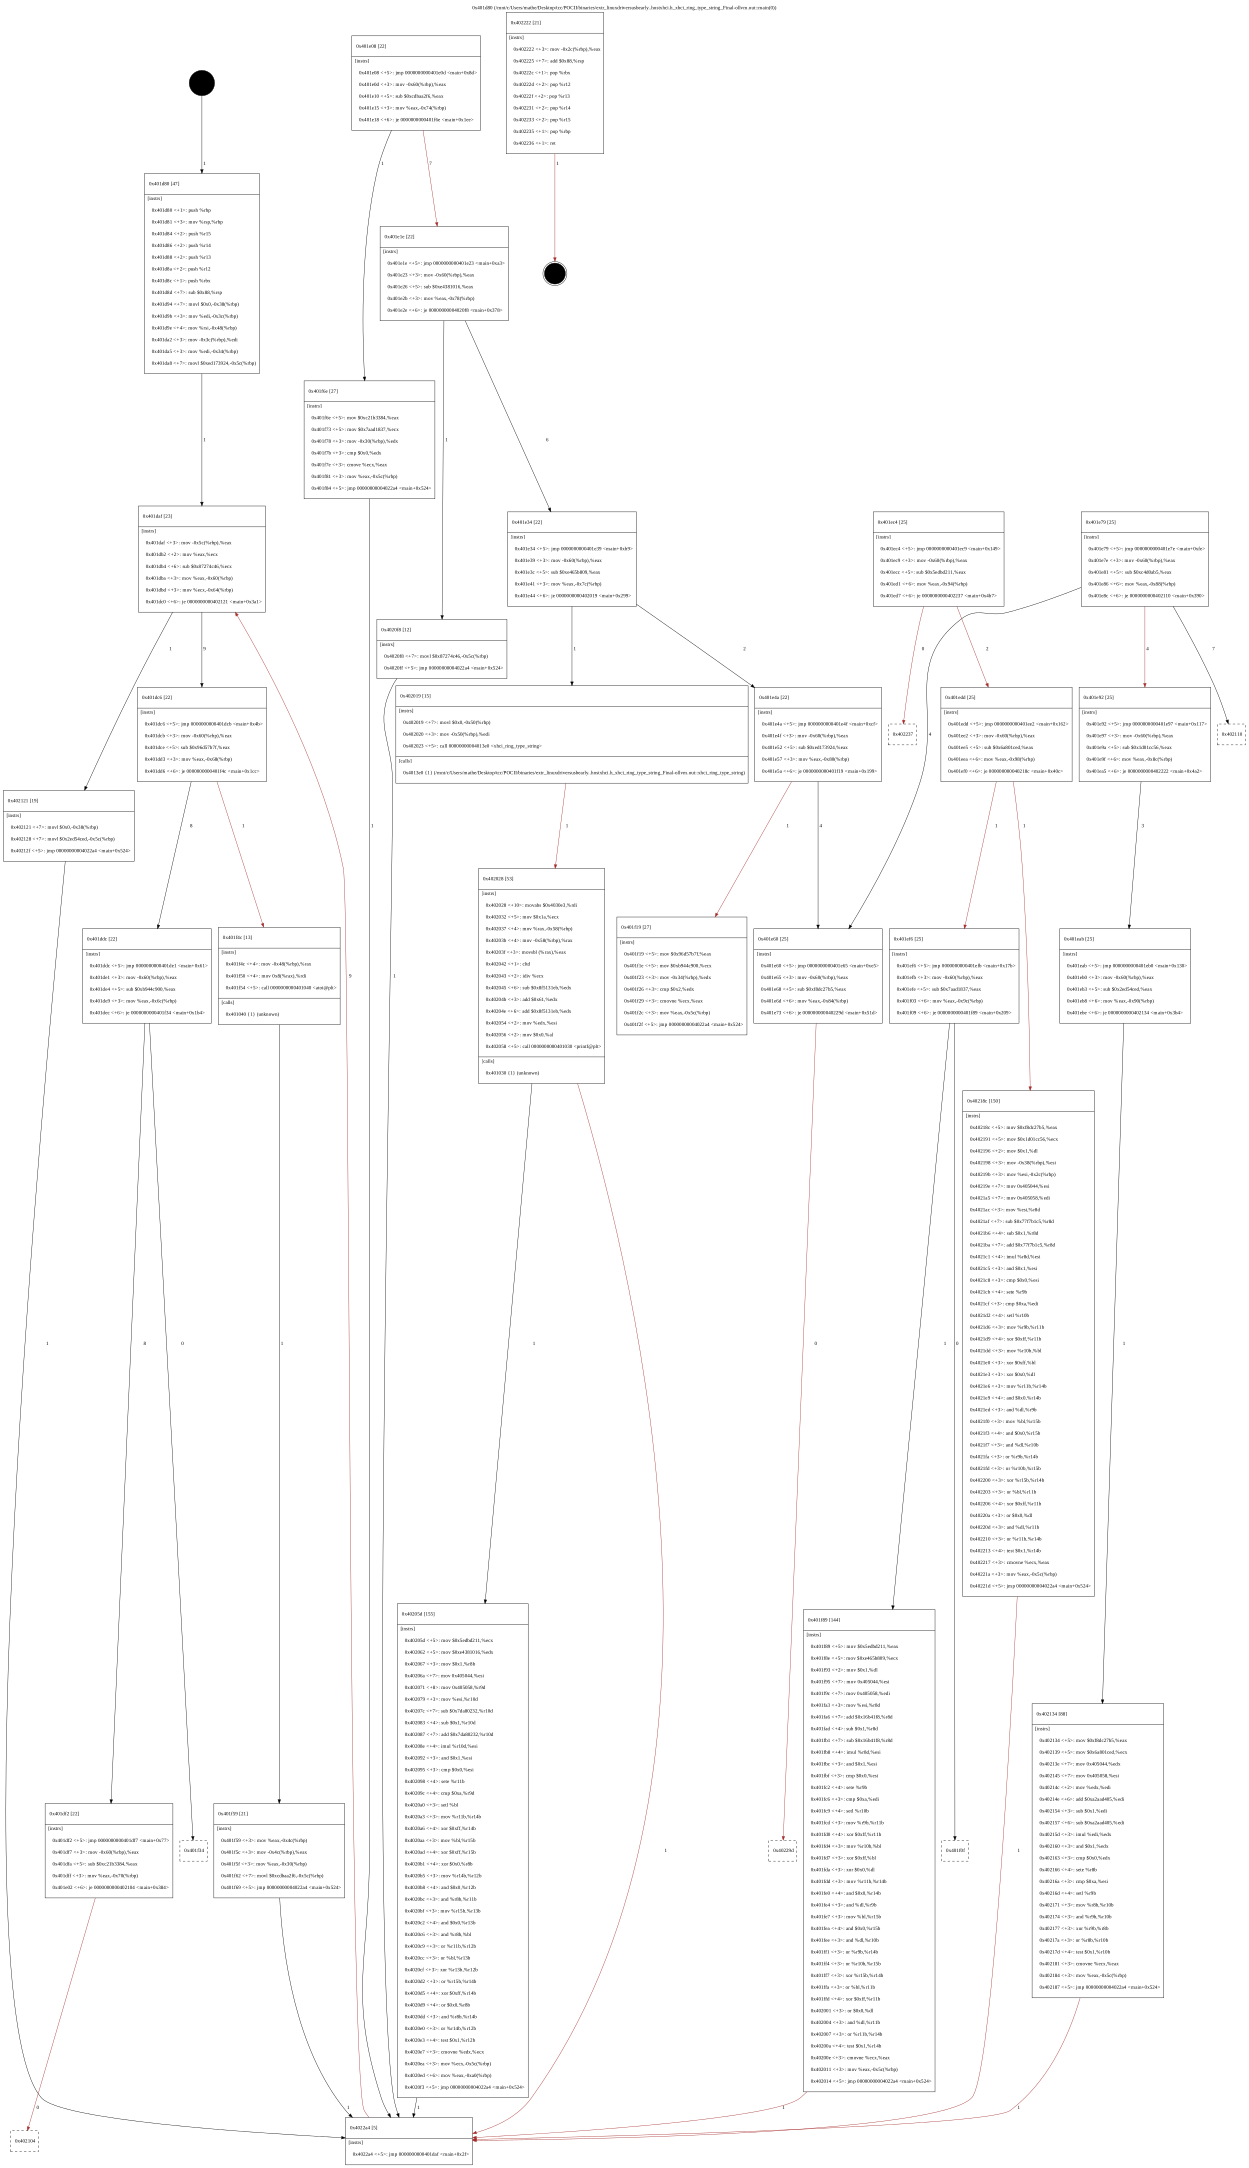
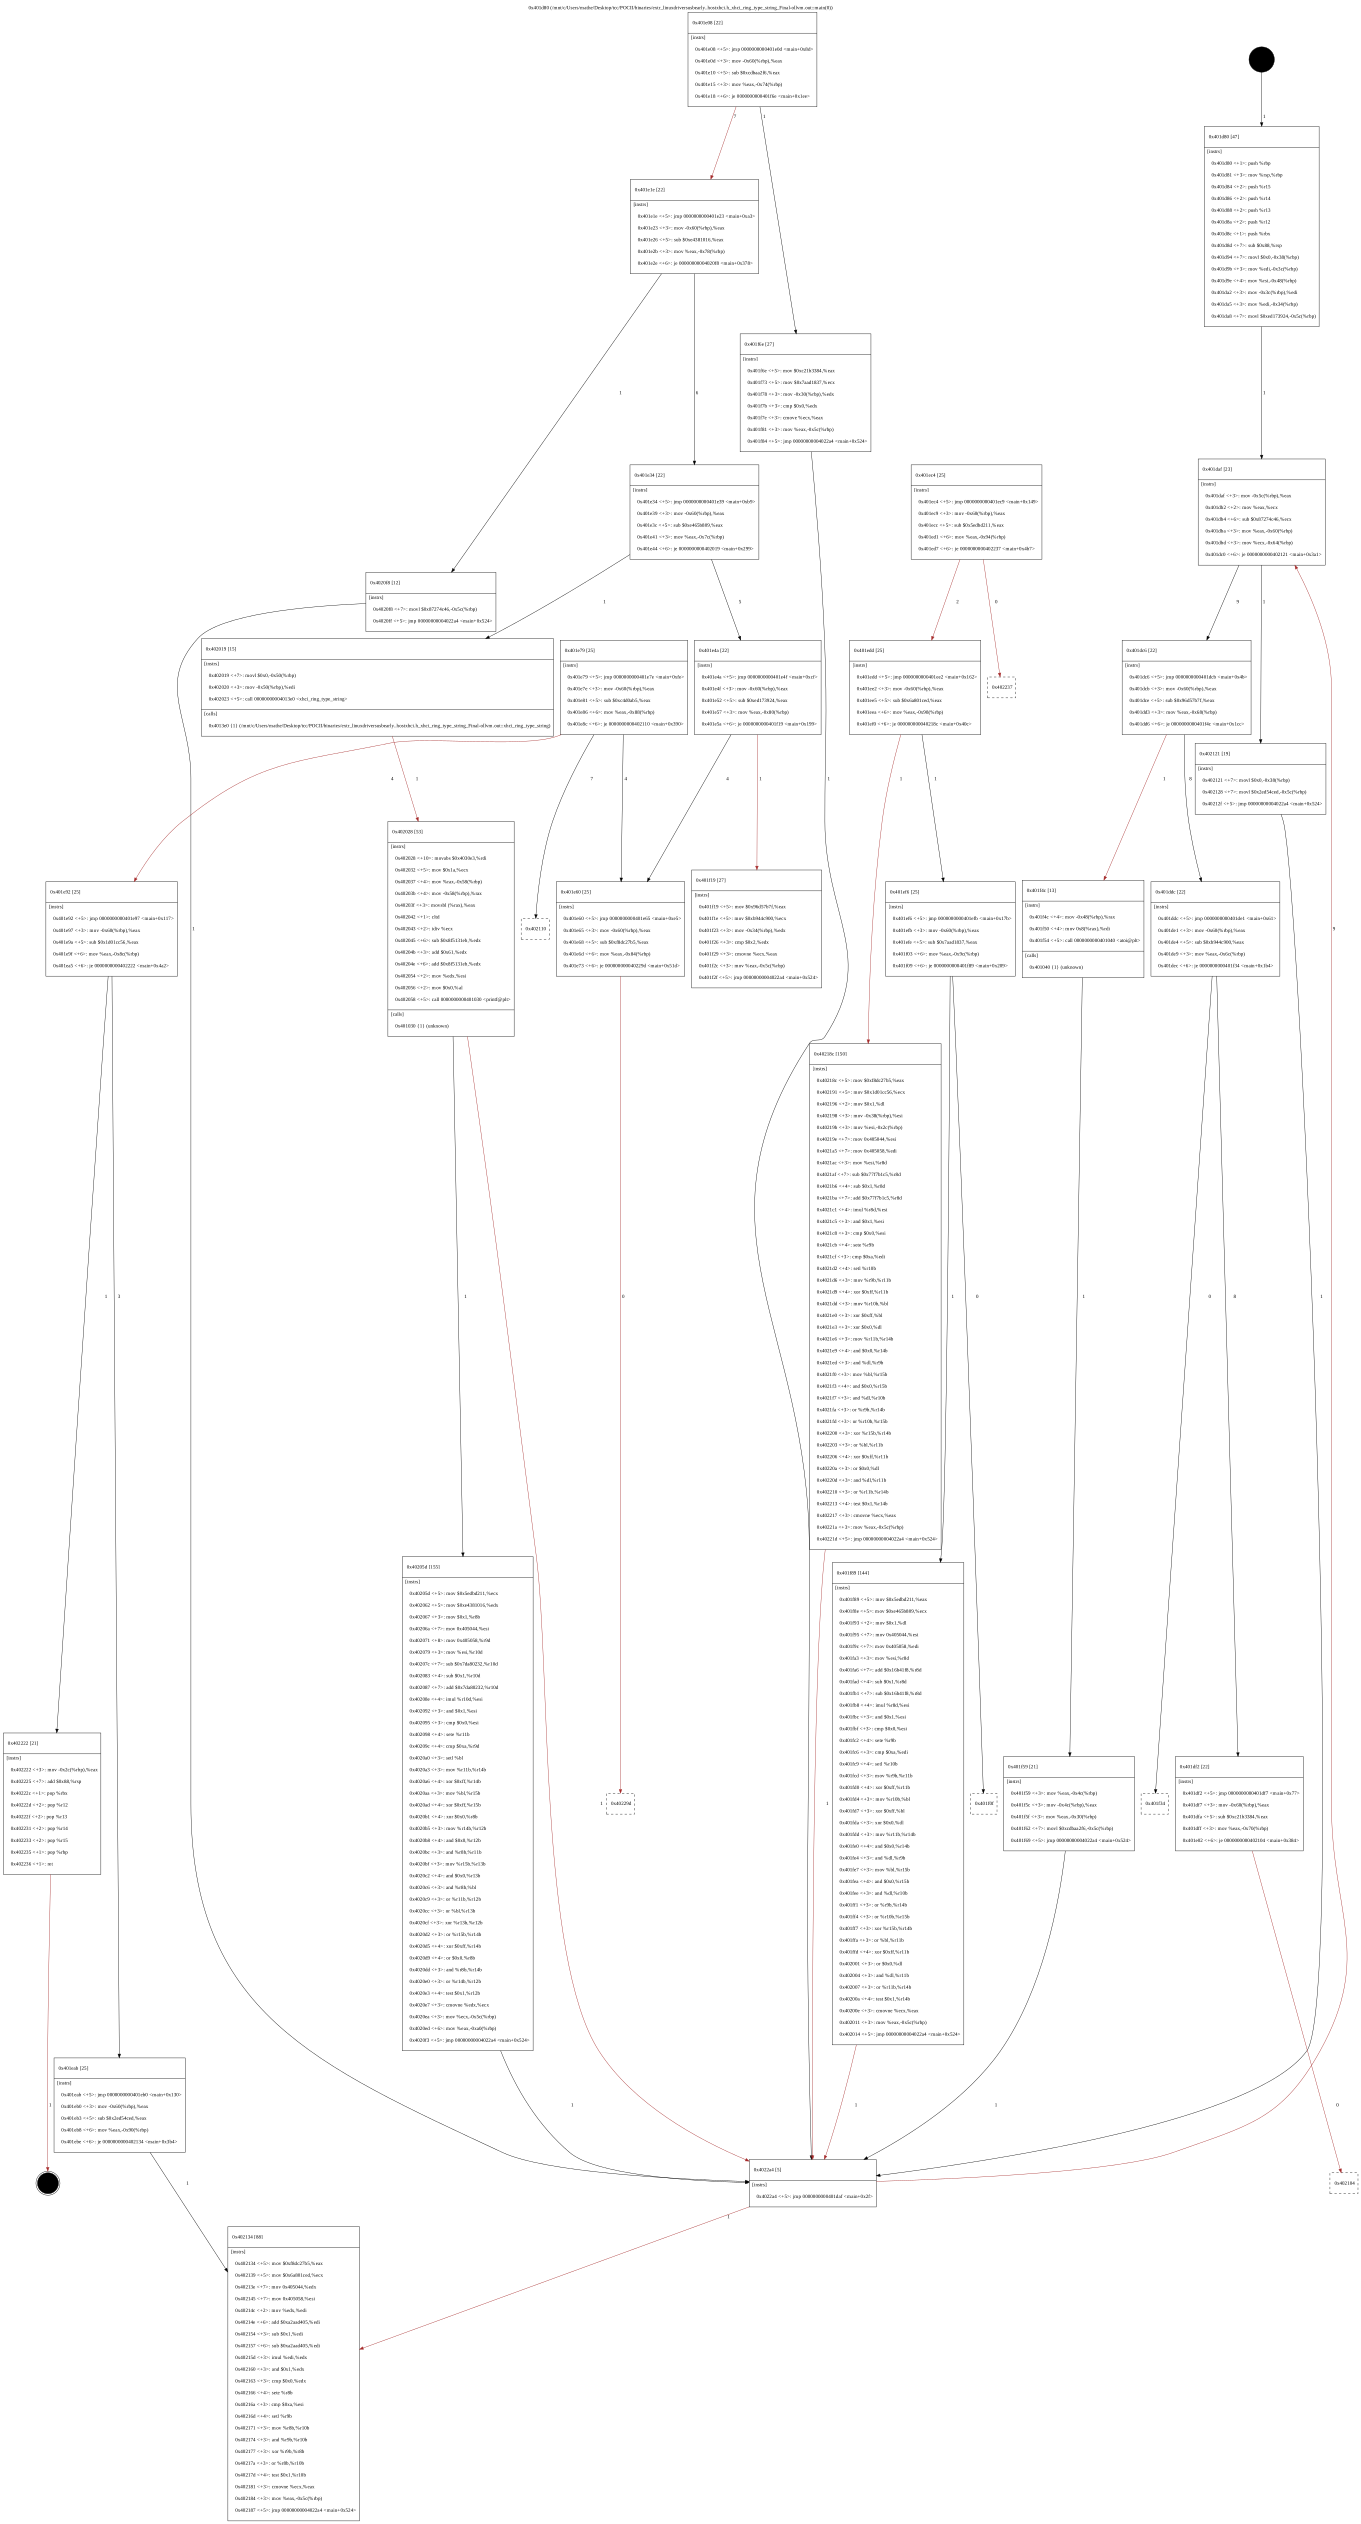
edge "0x401e34 [22]" -> "0x401e4a [22]": label " 2" -> " 5"
edge "0x401edd [25]" -> "0x401ef6 [25]": color brown -> black
edge "0x401e92 [25]" -> "0x402222 [21]": added, label "1"
edge "0x402134 [88]" -> "0x4022a4 [5]": reversed
